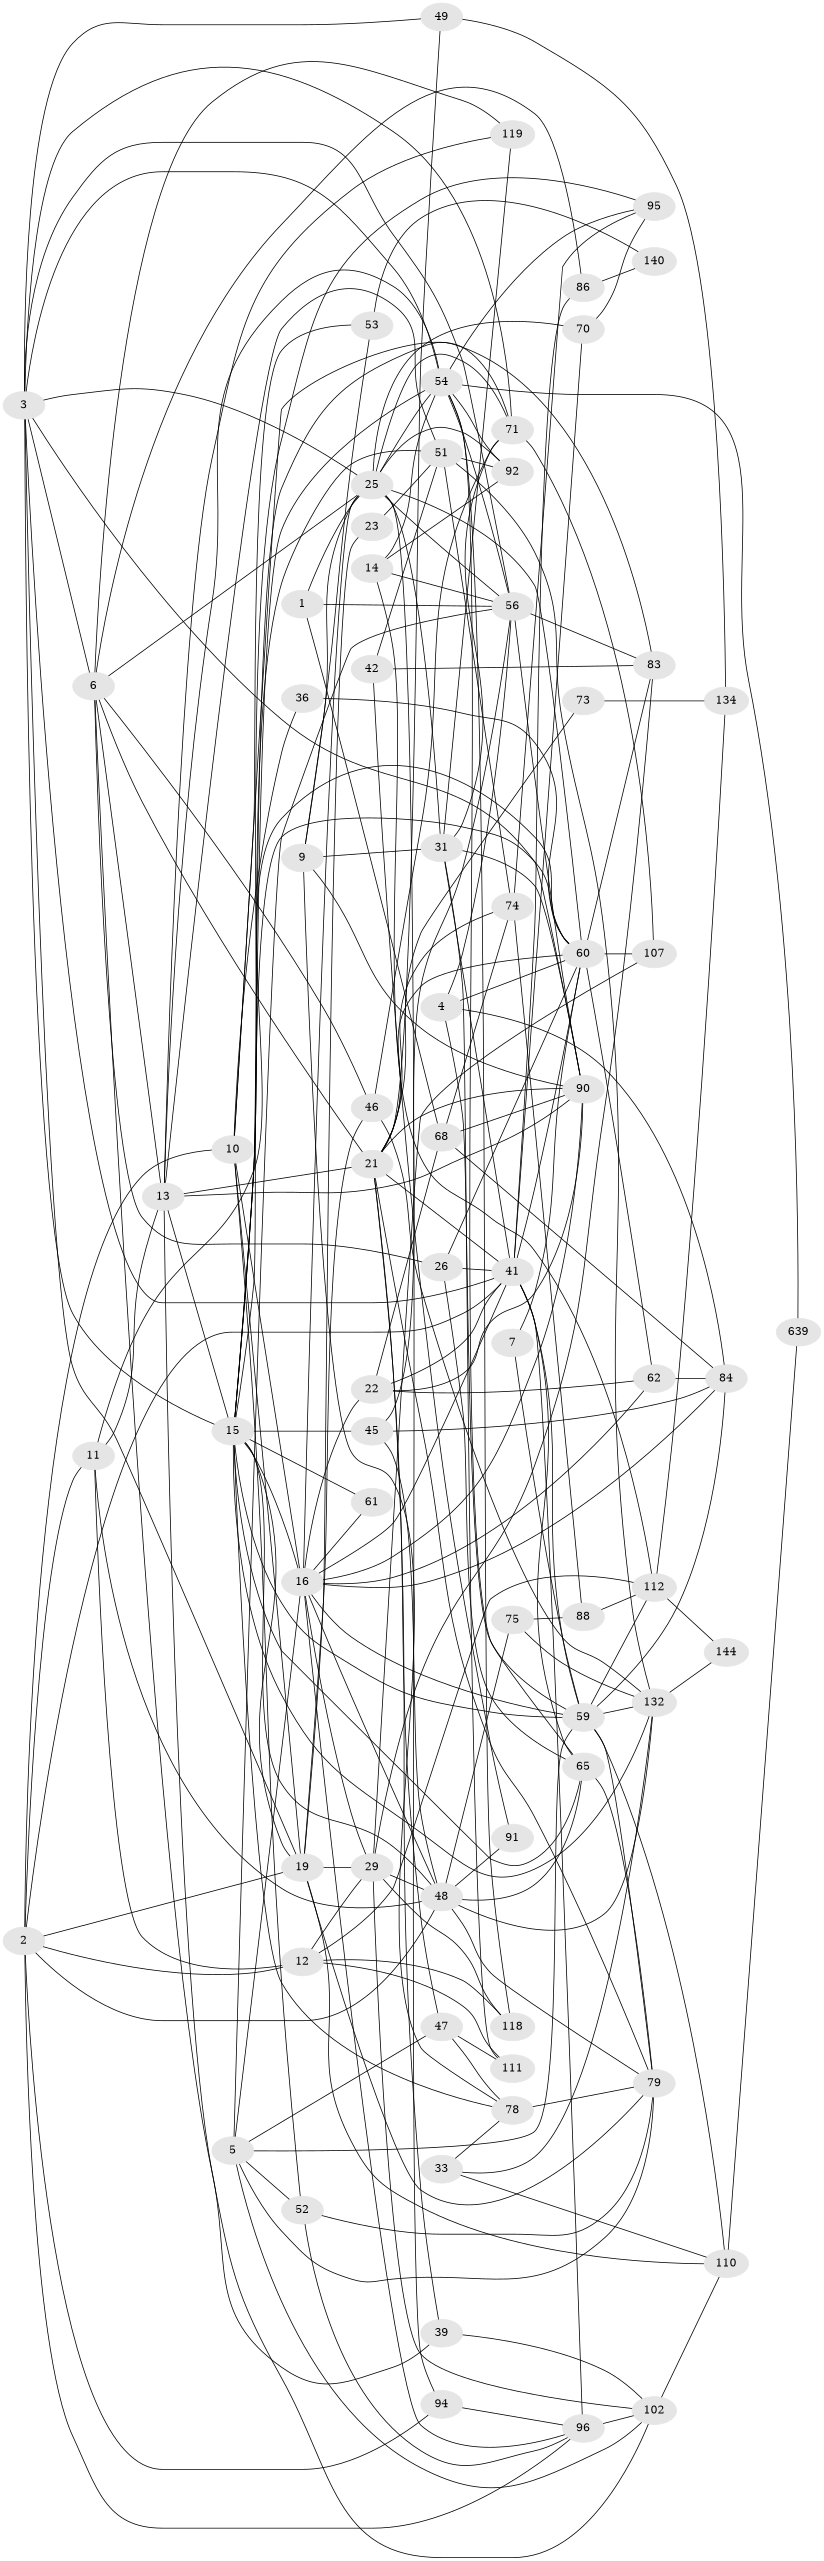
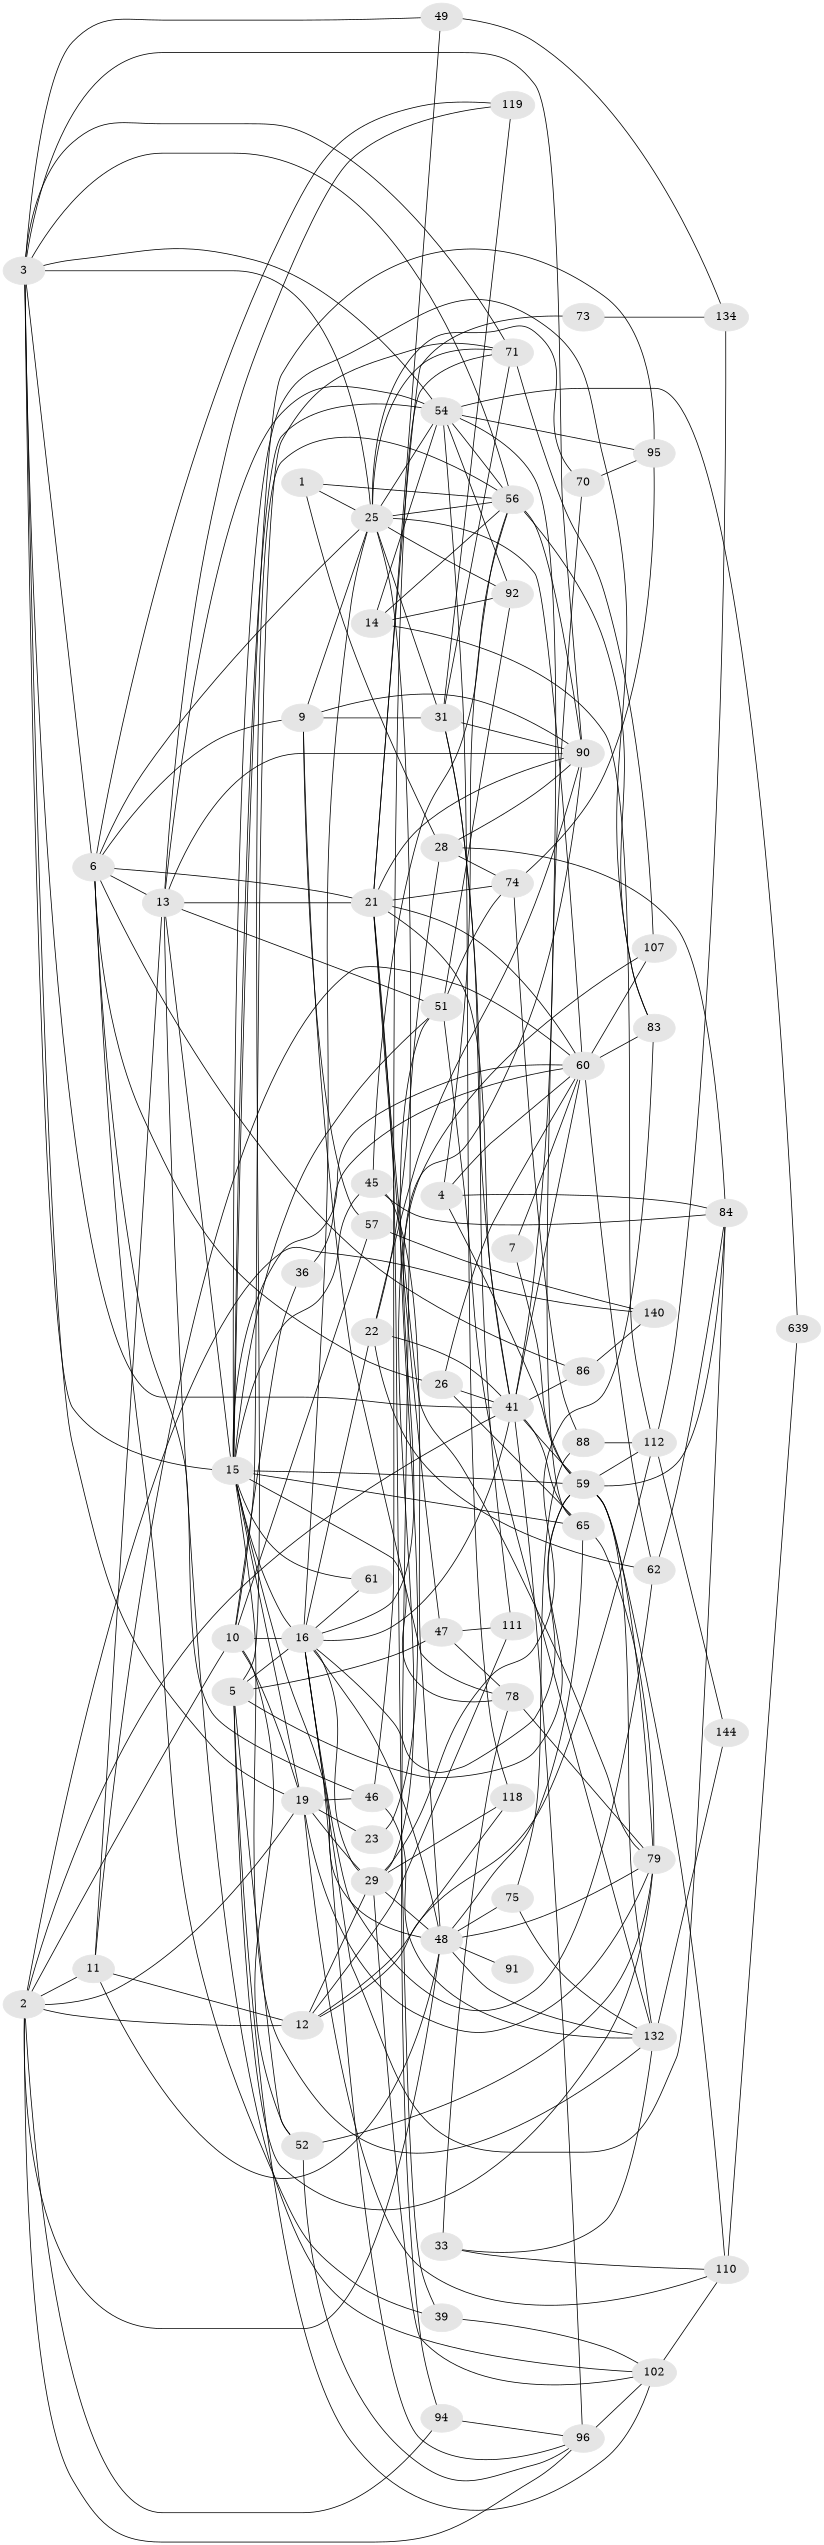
node "53": label "53" -> "57"
node "42": removed
edge "9" -- "6": added
node "68": label "68" -> "28"
edge "140" -- "2": added
